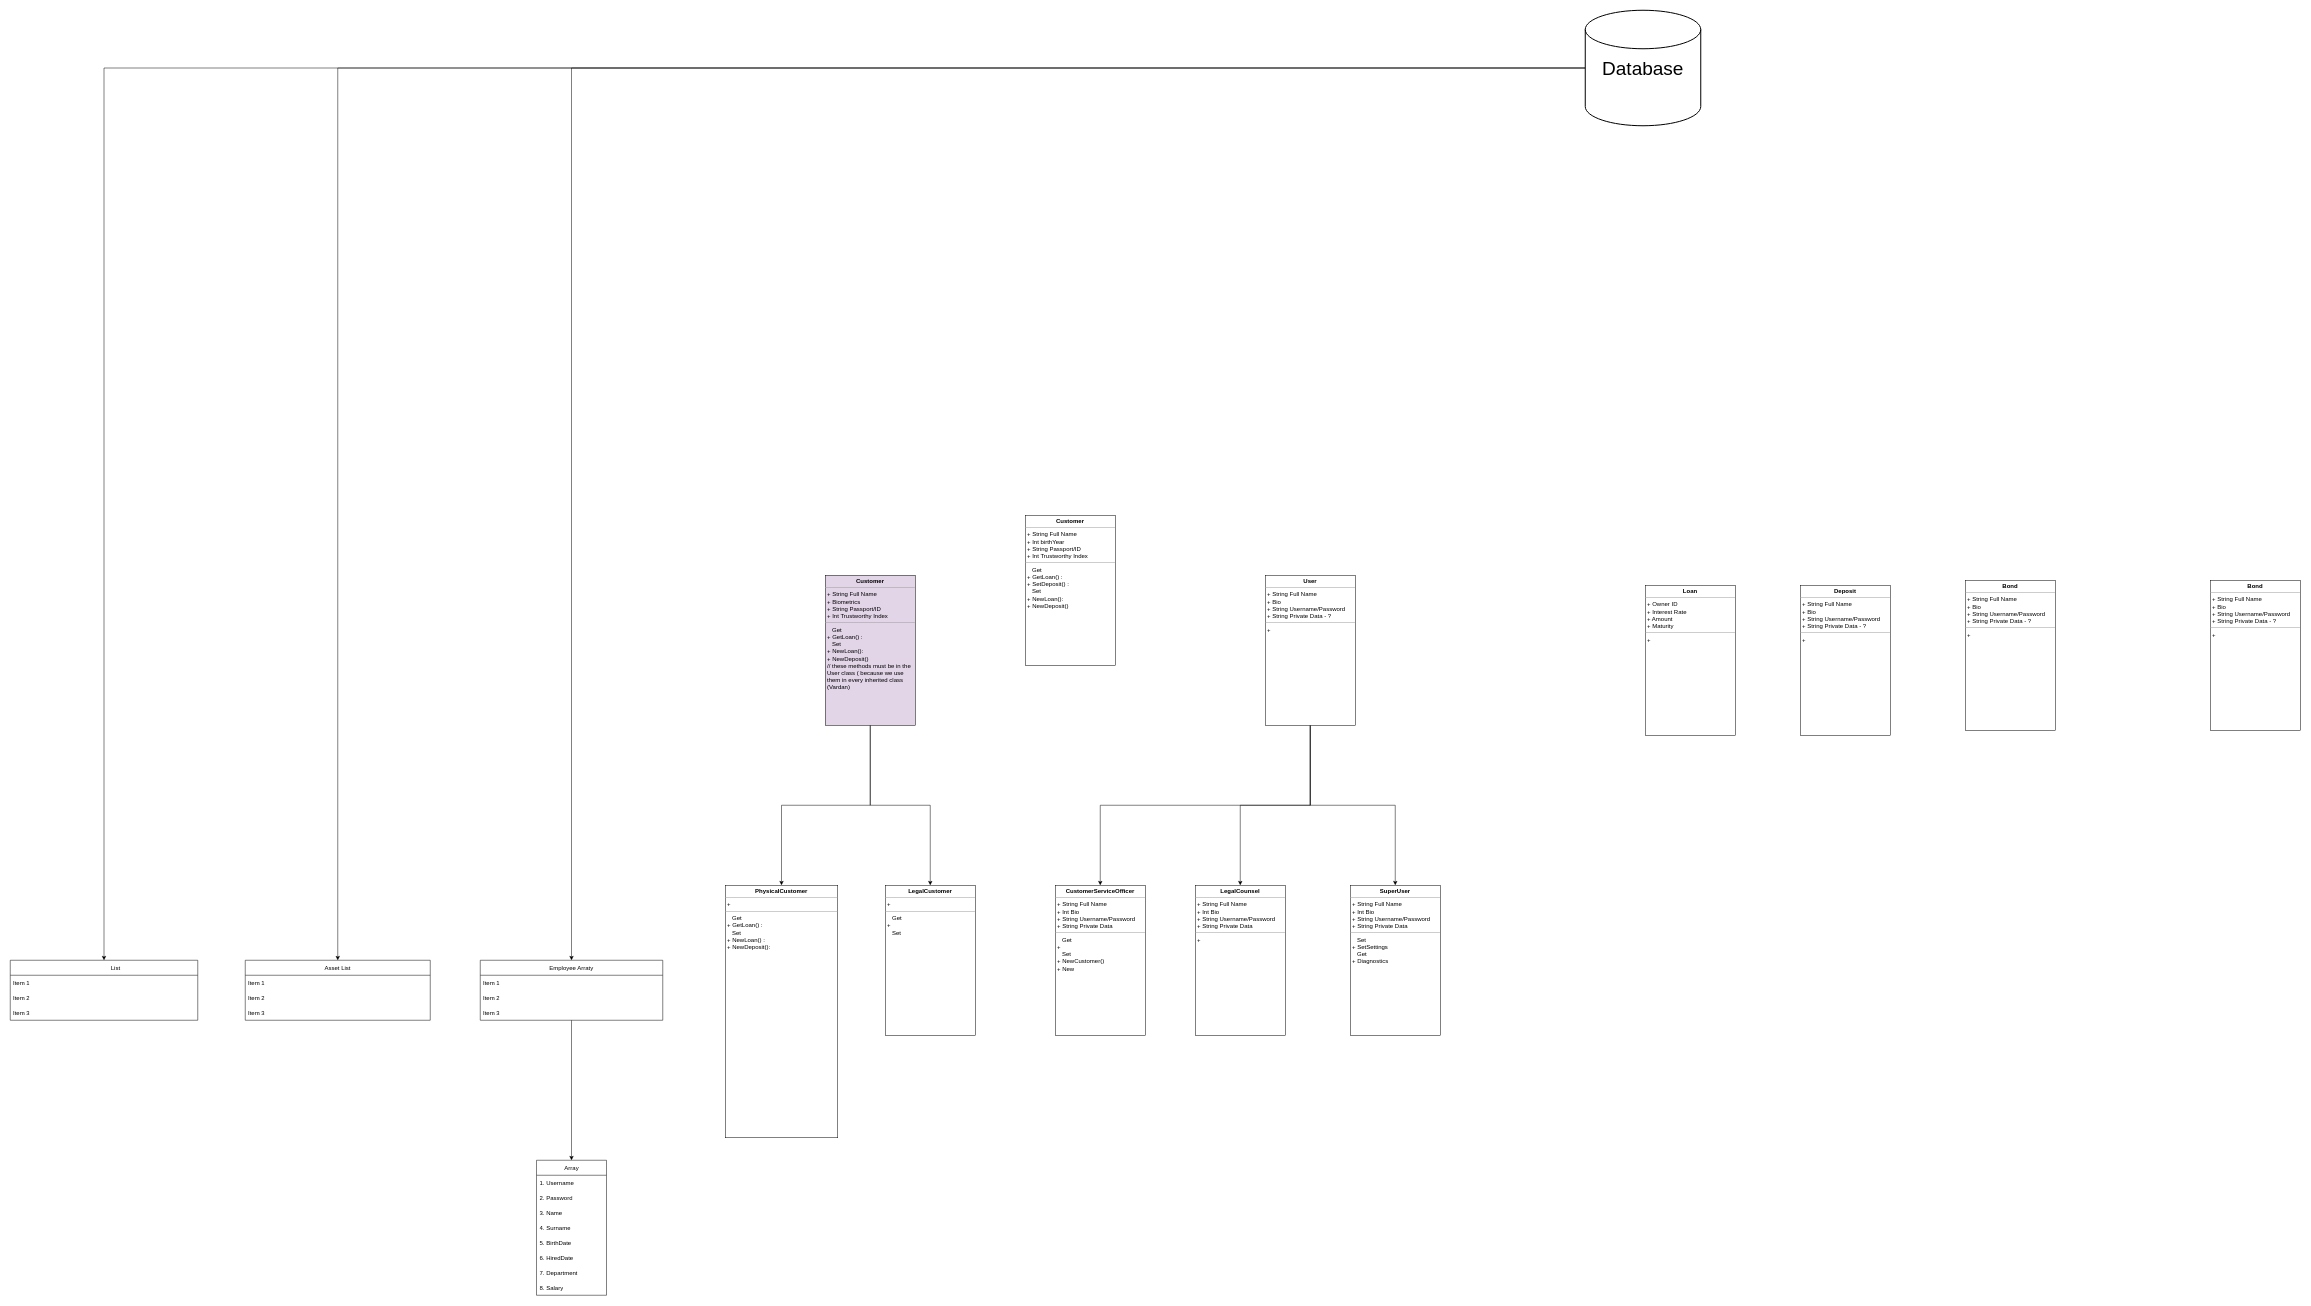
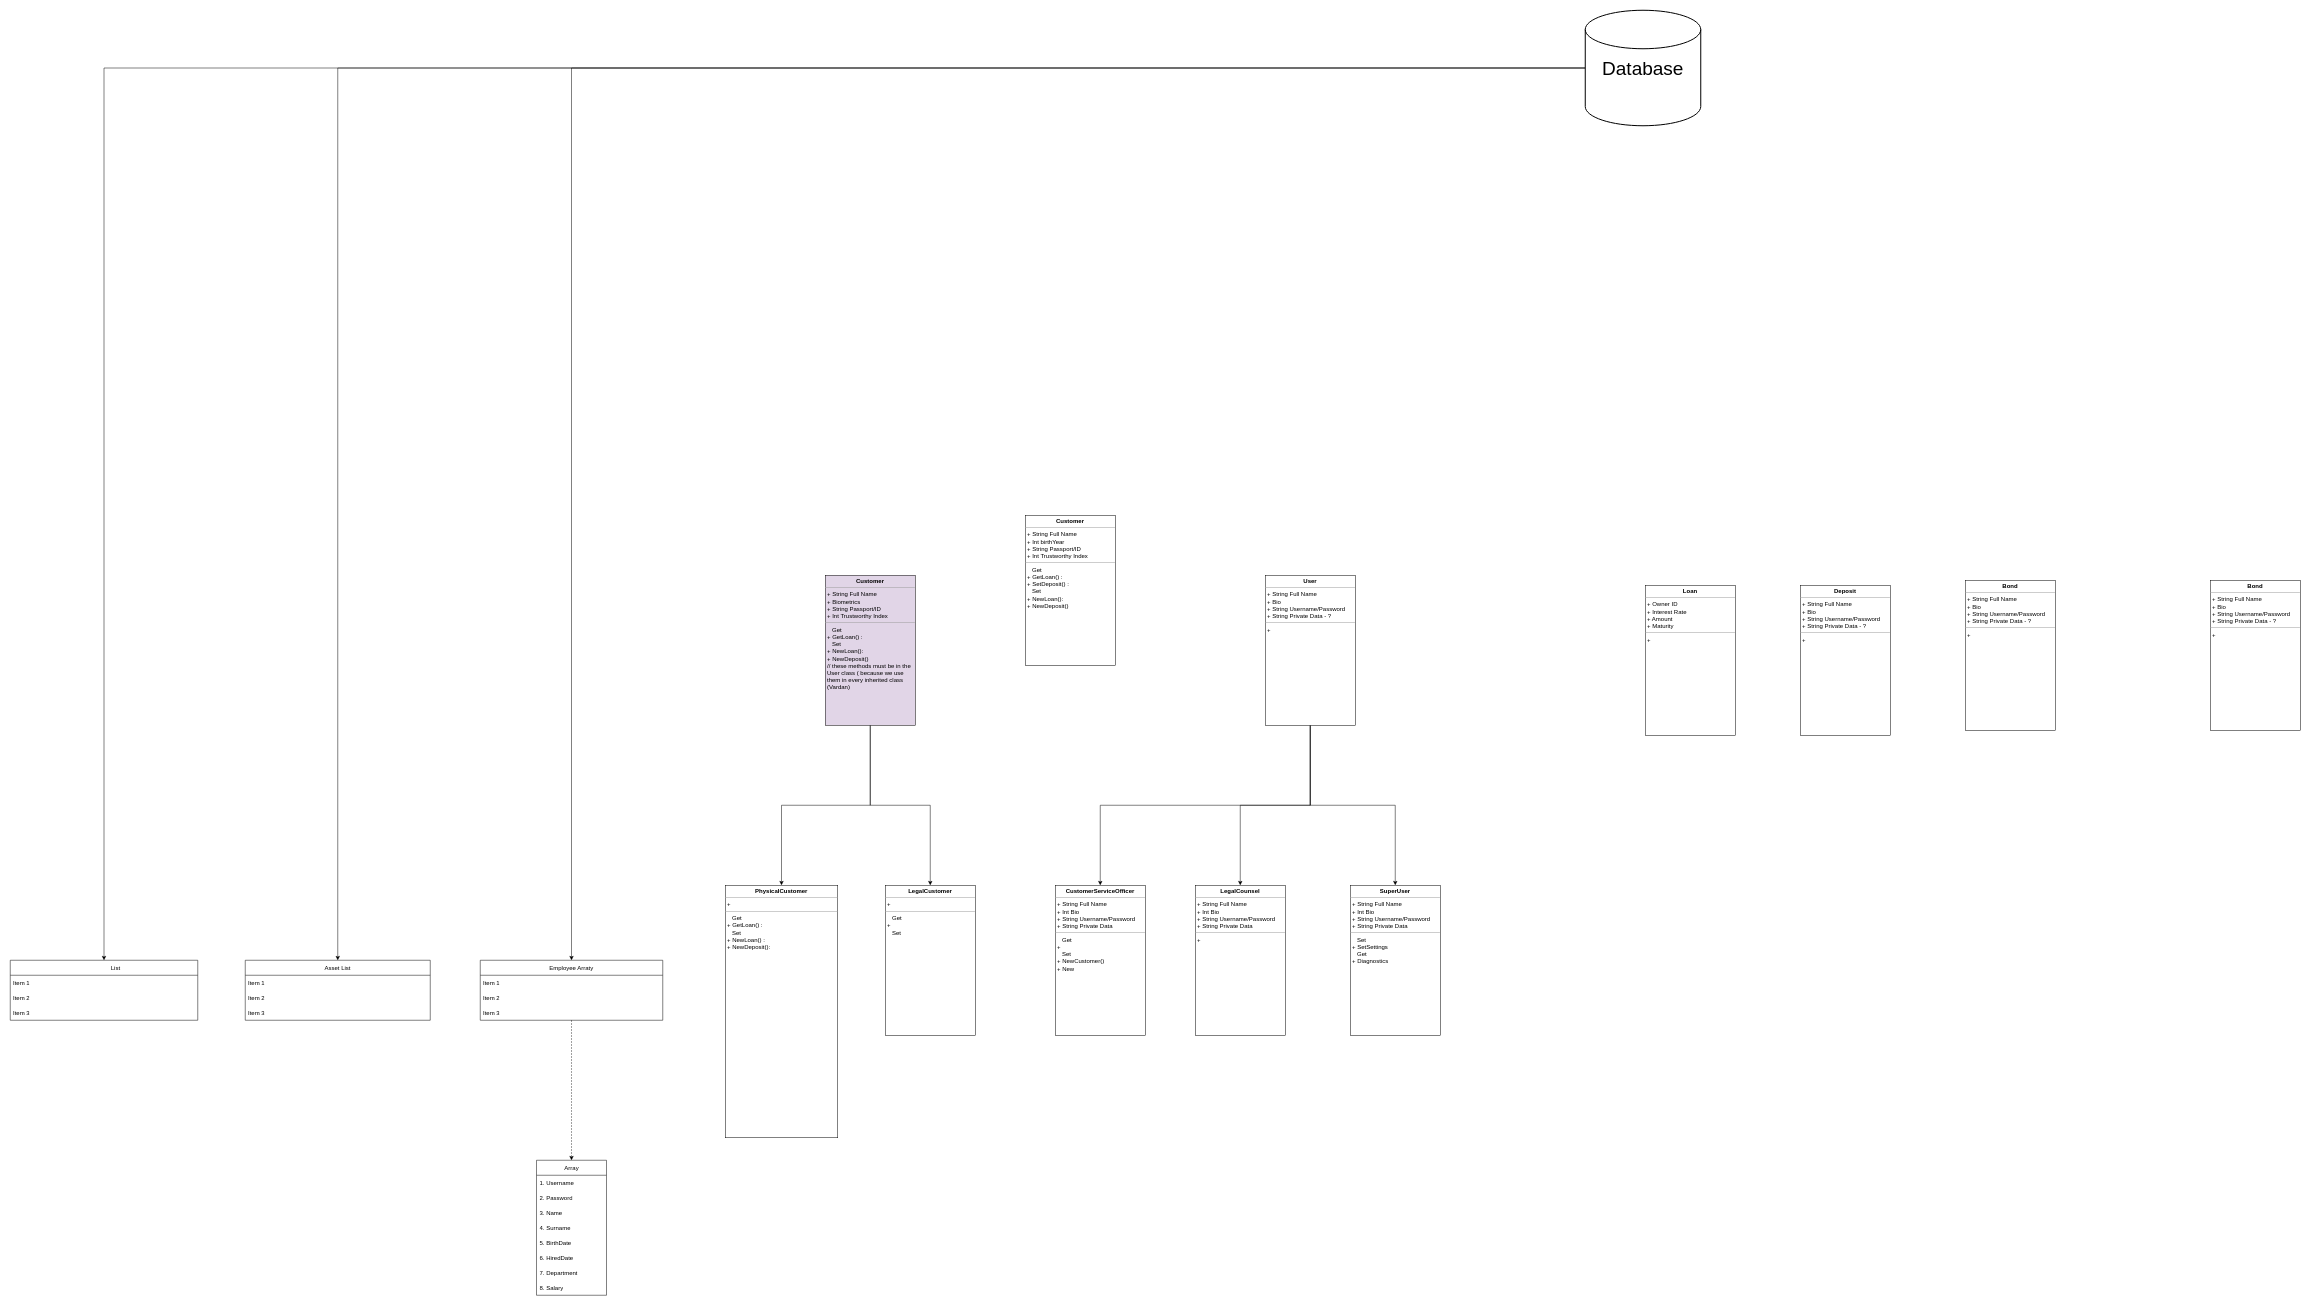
edge "Employee Arraty" -> "Array": style solid -> dashed
